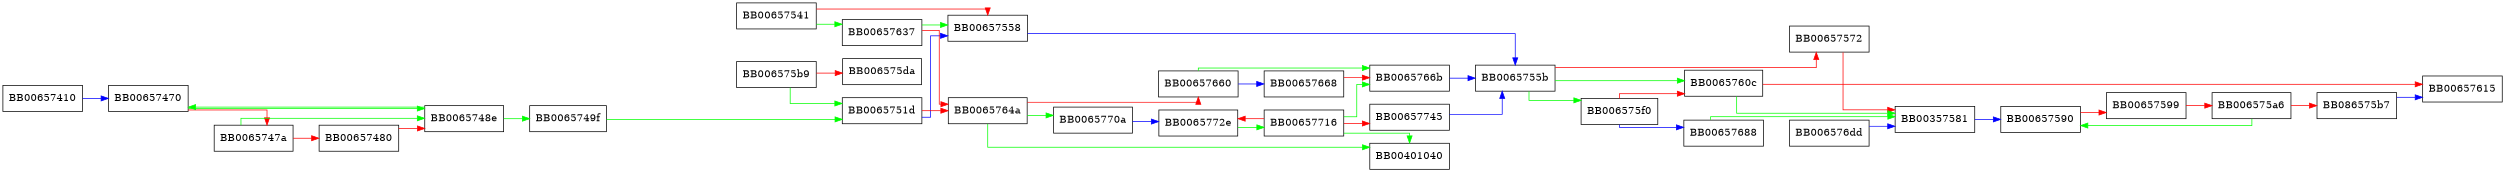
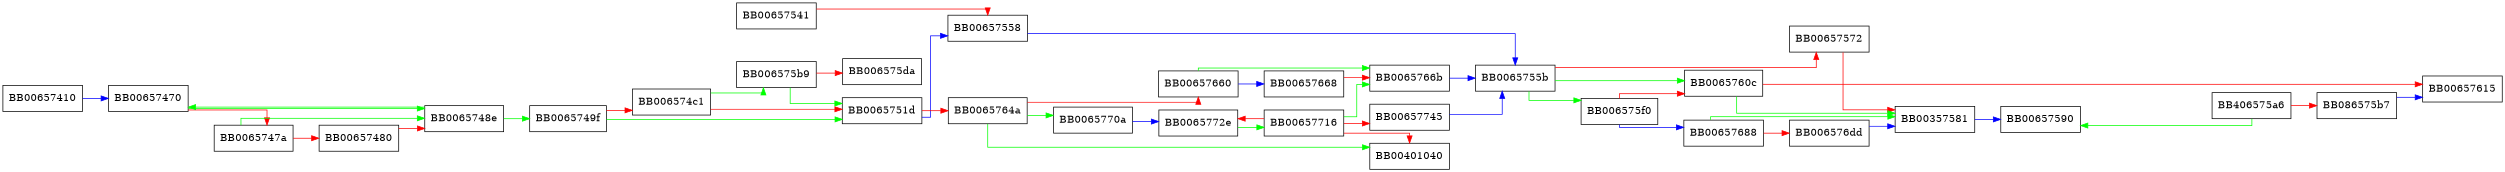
node "BB00657637": removed
node "BB006574c1": added
node "BB00657599": removed
node "BB006575a6": label "BB006575a6" -> "BB406575a6"
edge "BB00657716" -> "BB00401040": color green -> red
edge "BB00657688" -> "BB006576dd": added
